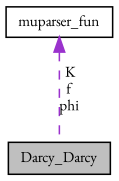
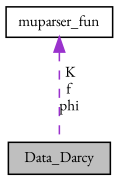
node "Darcy_Darcy": label "Darcy_Darcy" -> "Data_Darcy"
